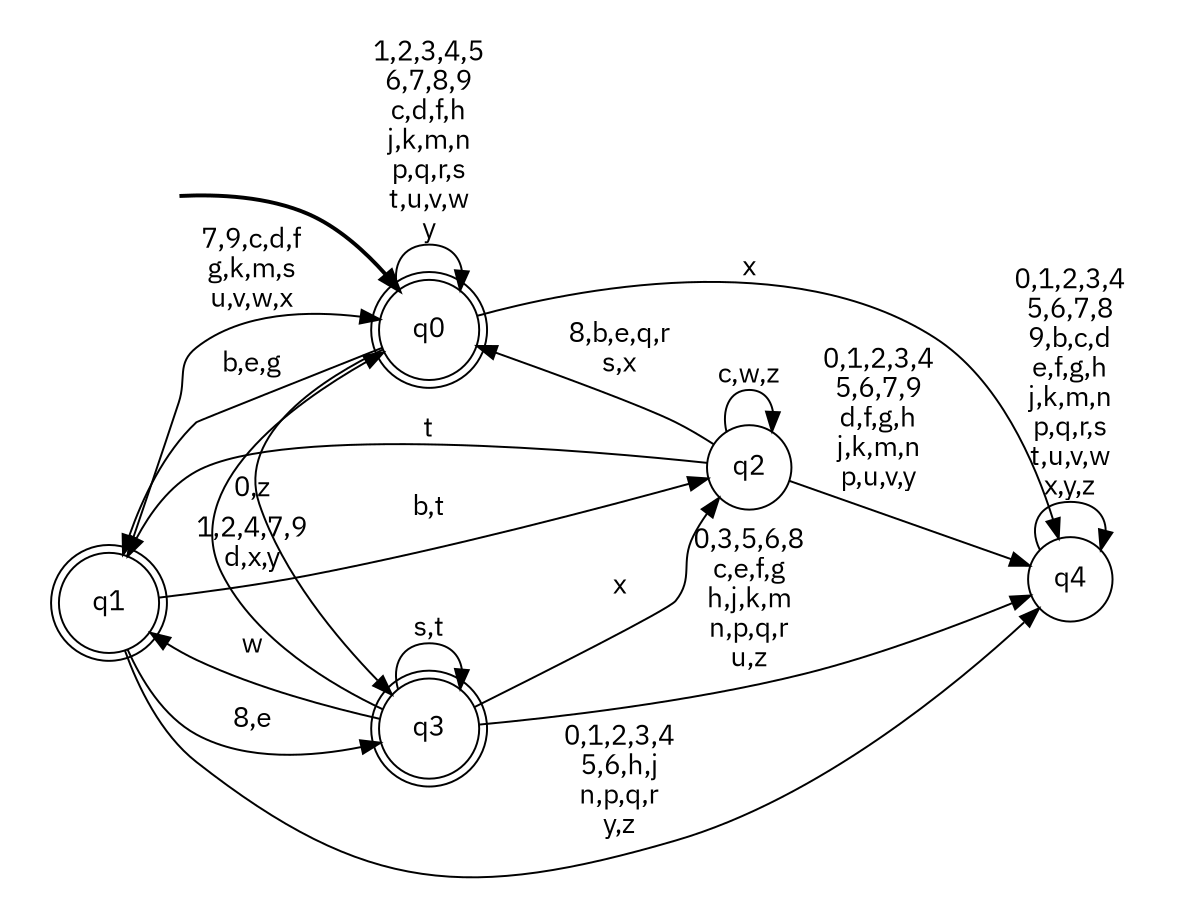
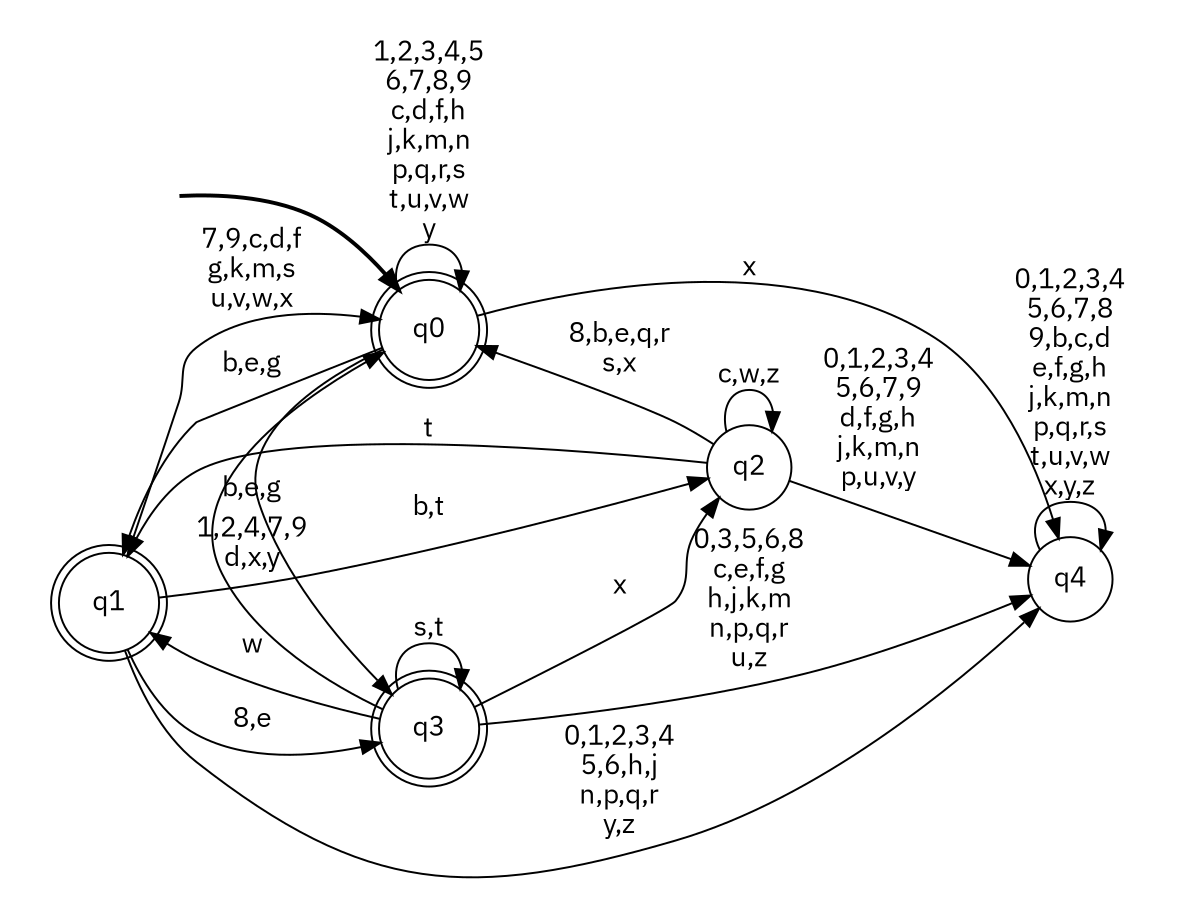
edge "q0" -> "q3": label "0,z" -> "b,e,g"
